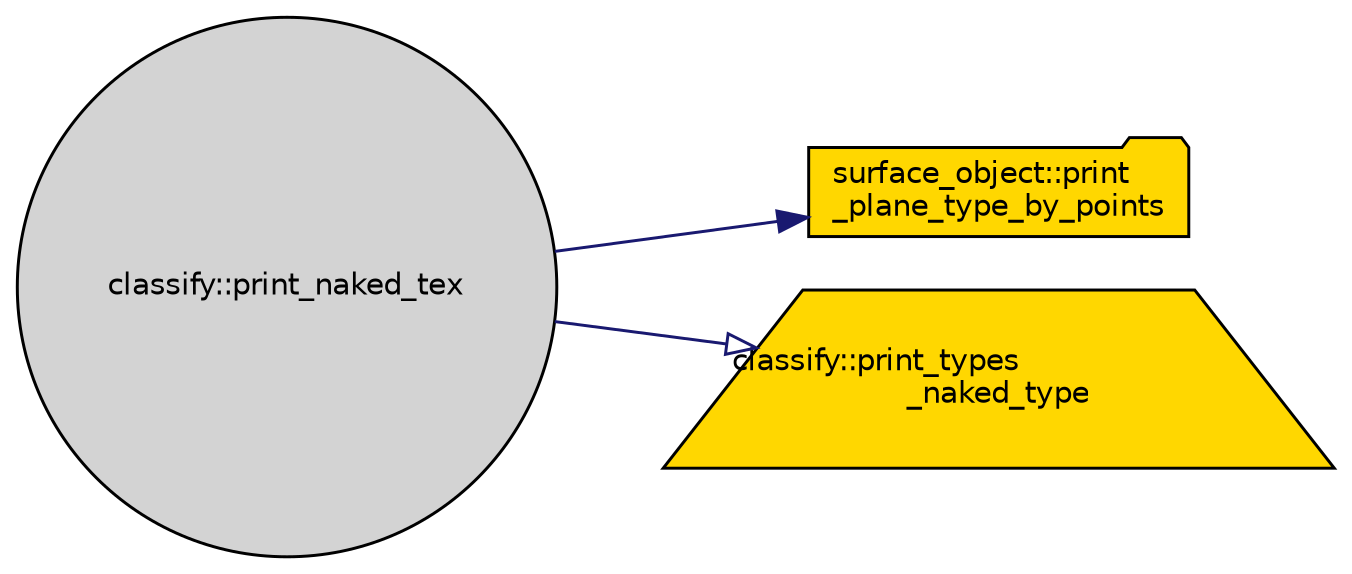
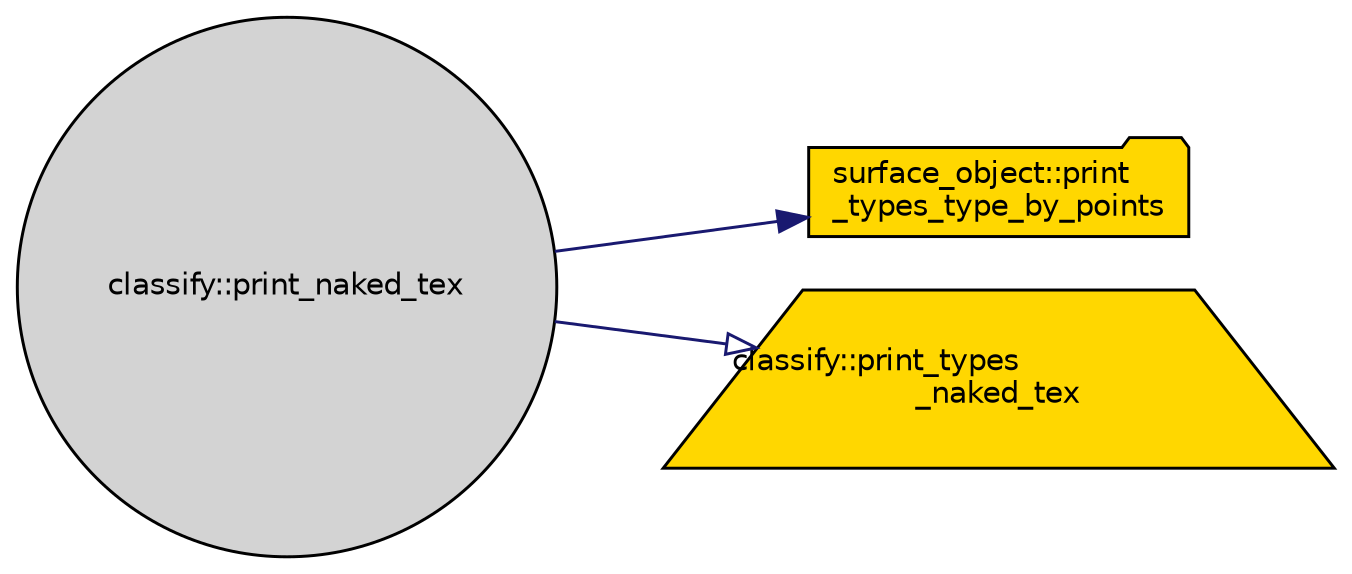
node "surface_object::print _plane_type_by_points": label "surface_object::print _plane_type_by_points" -> "surface_object::print _types_type_by_points"
node "classify::print_types _naked_type": label "classify::print_types _naked_type" -> "classify::print_types _naked_tex"
